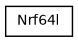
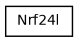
node "Nrf64l": label "Nrf64l" -> "Nrf24l"
